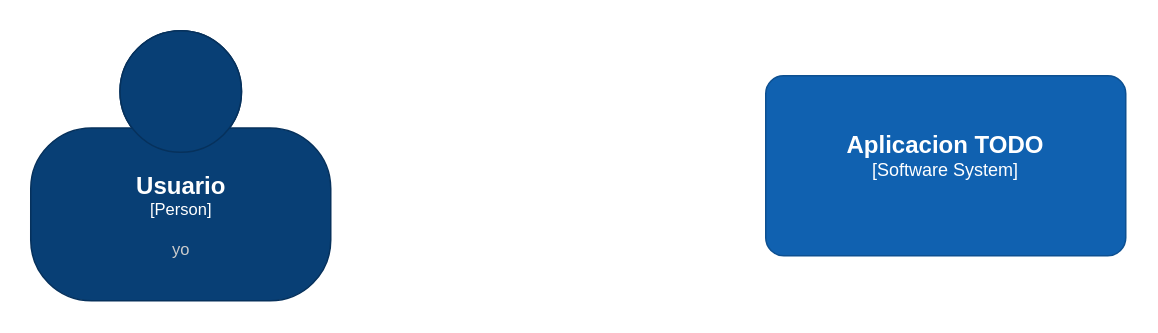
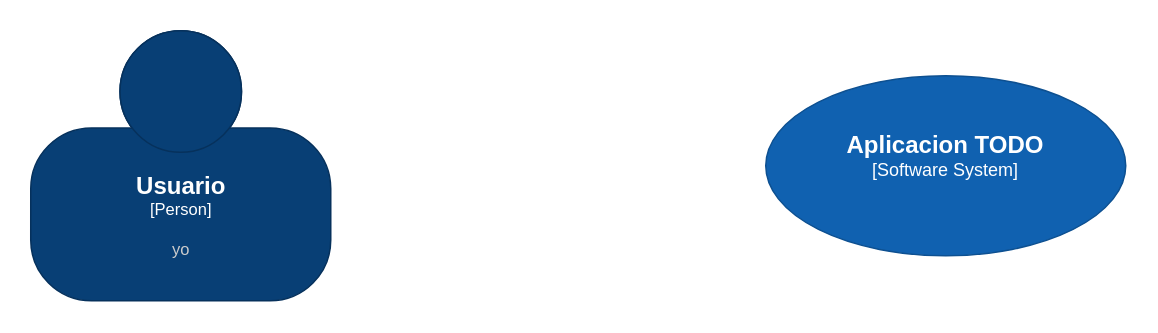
node "Aplicacion TODO [Software System]": shape rounded rectangle -> ellipse
